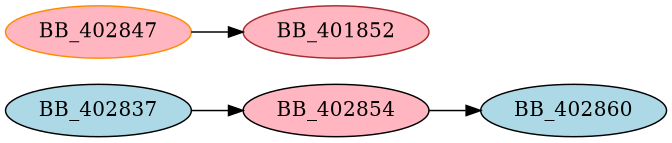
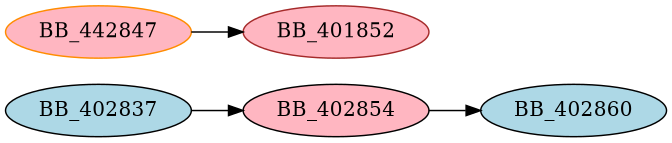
node "BB_402847": label "BB_402847" -> "BB_442847"
